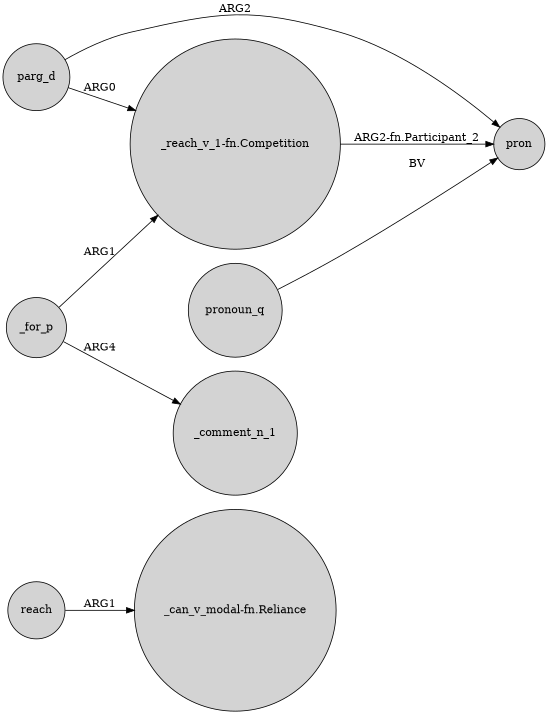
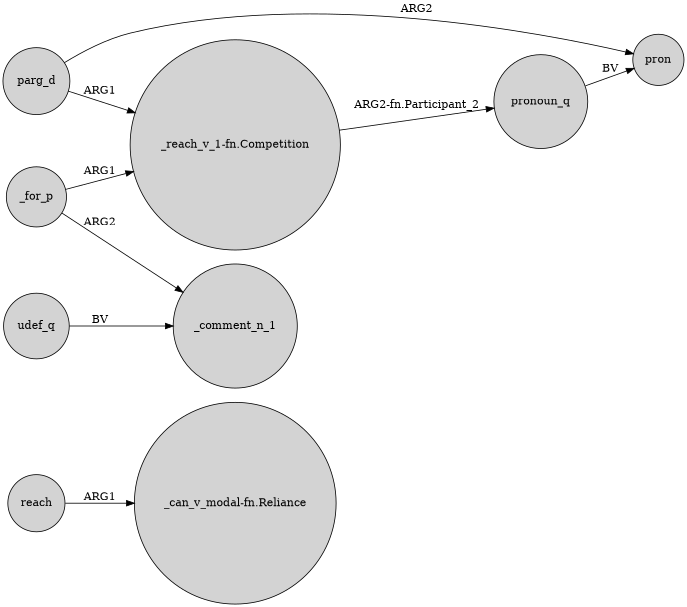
edge "parg_d" -> "_reach_v_1-fn.Competition": label "ARG0" -> "ARG1"
edge "_reach_v_1-fn.Competition" -> "pron": now "_reach_v_1-fn.Competition" -> "pronoun_q"
node "udef_q": added
edge "_for_p" -> "_comment_n_1": label "ARG4" -> "ARG2"
